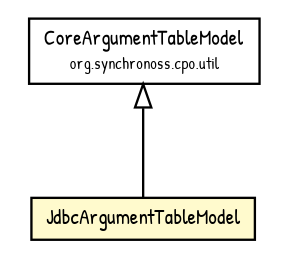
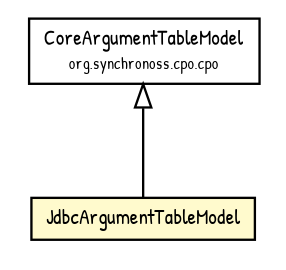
node "CoreArgumentTableModel": text "org.synchronoss.cpo.util" -> "org.synchronoss.cpo.cpo"
